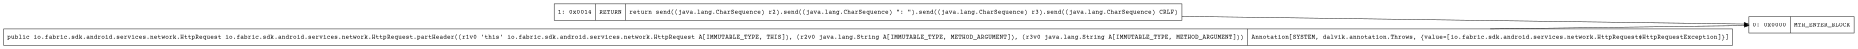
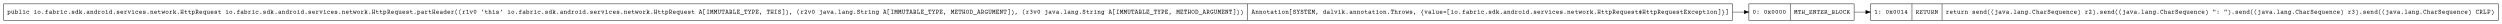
edge "1: 0x0014" -> "0: 0x0000": reversed
